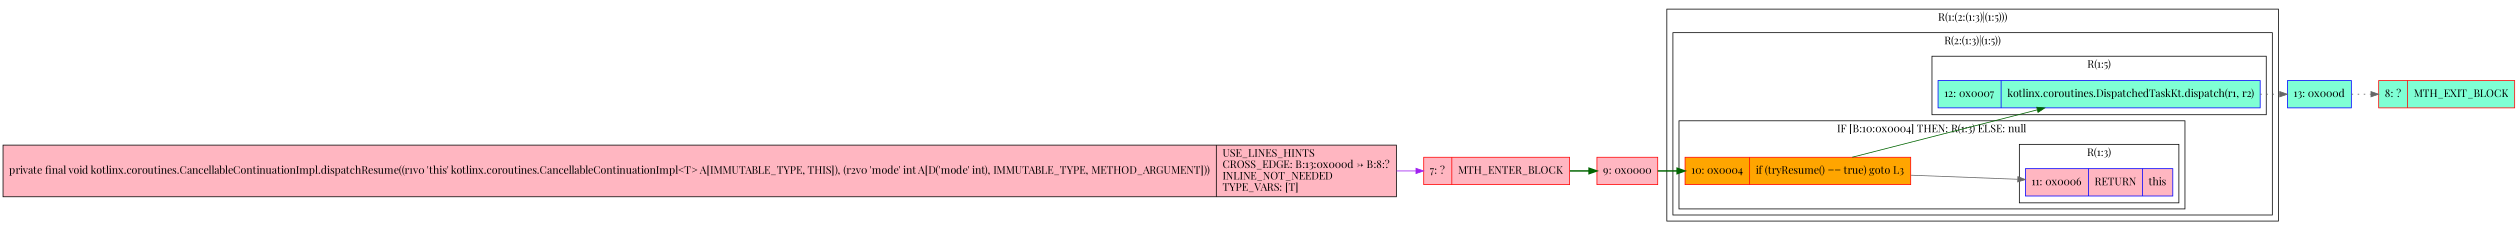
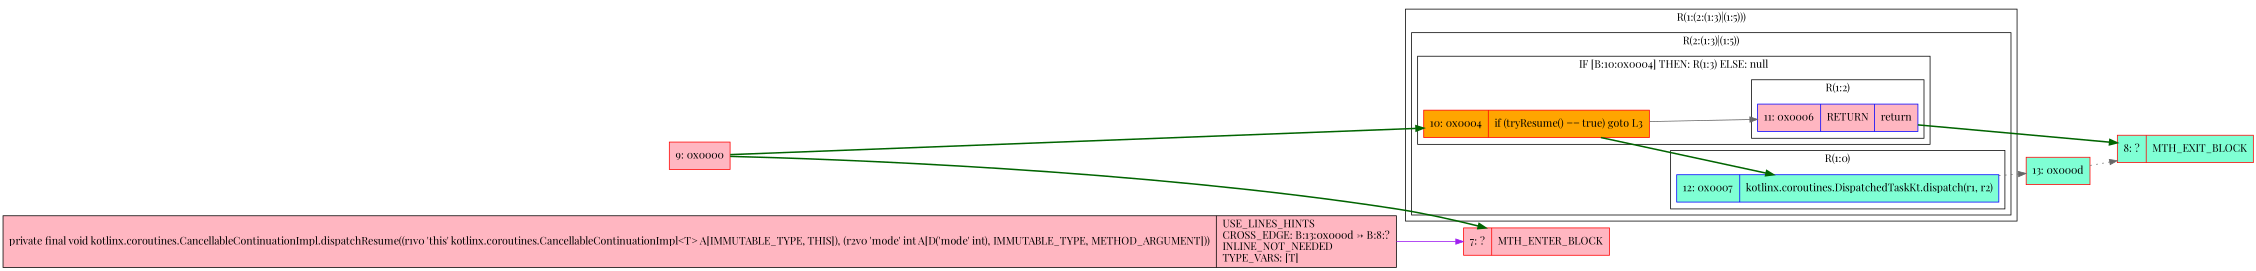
cluster "R(1:5)": label "R(1:5)" -> "R(1:0)"
node "13: 0x000d": color blue -> red
edge "11: 0x0006" -> "8: ?": added
edge "10: 0x0004" -> "12: 0x0007": style solid -> bold
cluster "R(1:3)": label "R(1:3)" -> "R(1:2)"
edge "7: ?" -> "9: 0x0000": reversed
node "11: 0x0006": text "this" -> "return"
